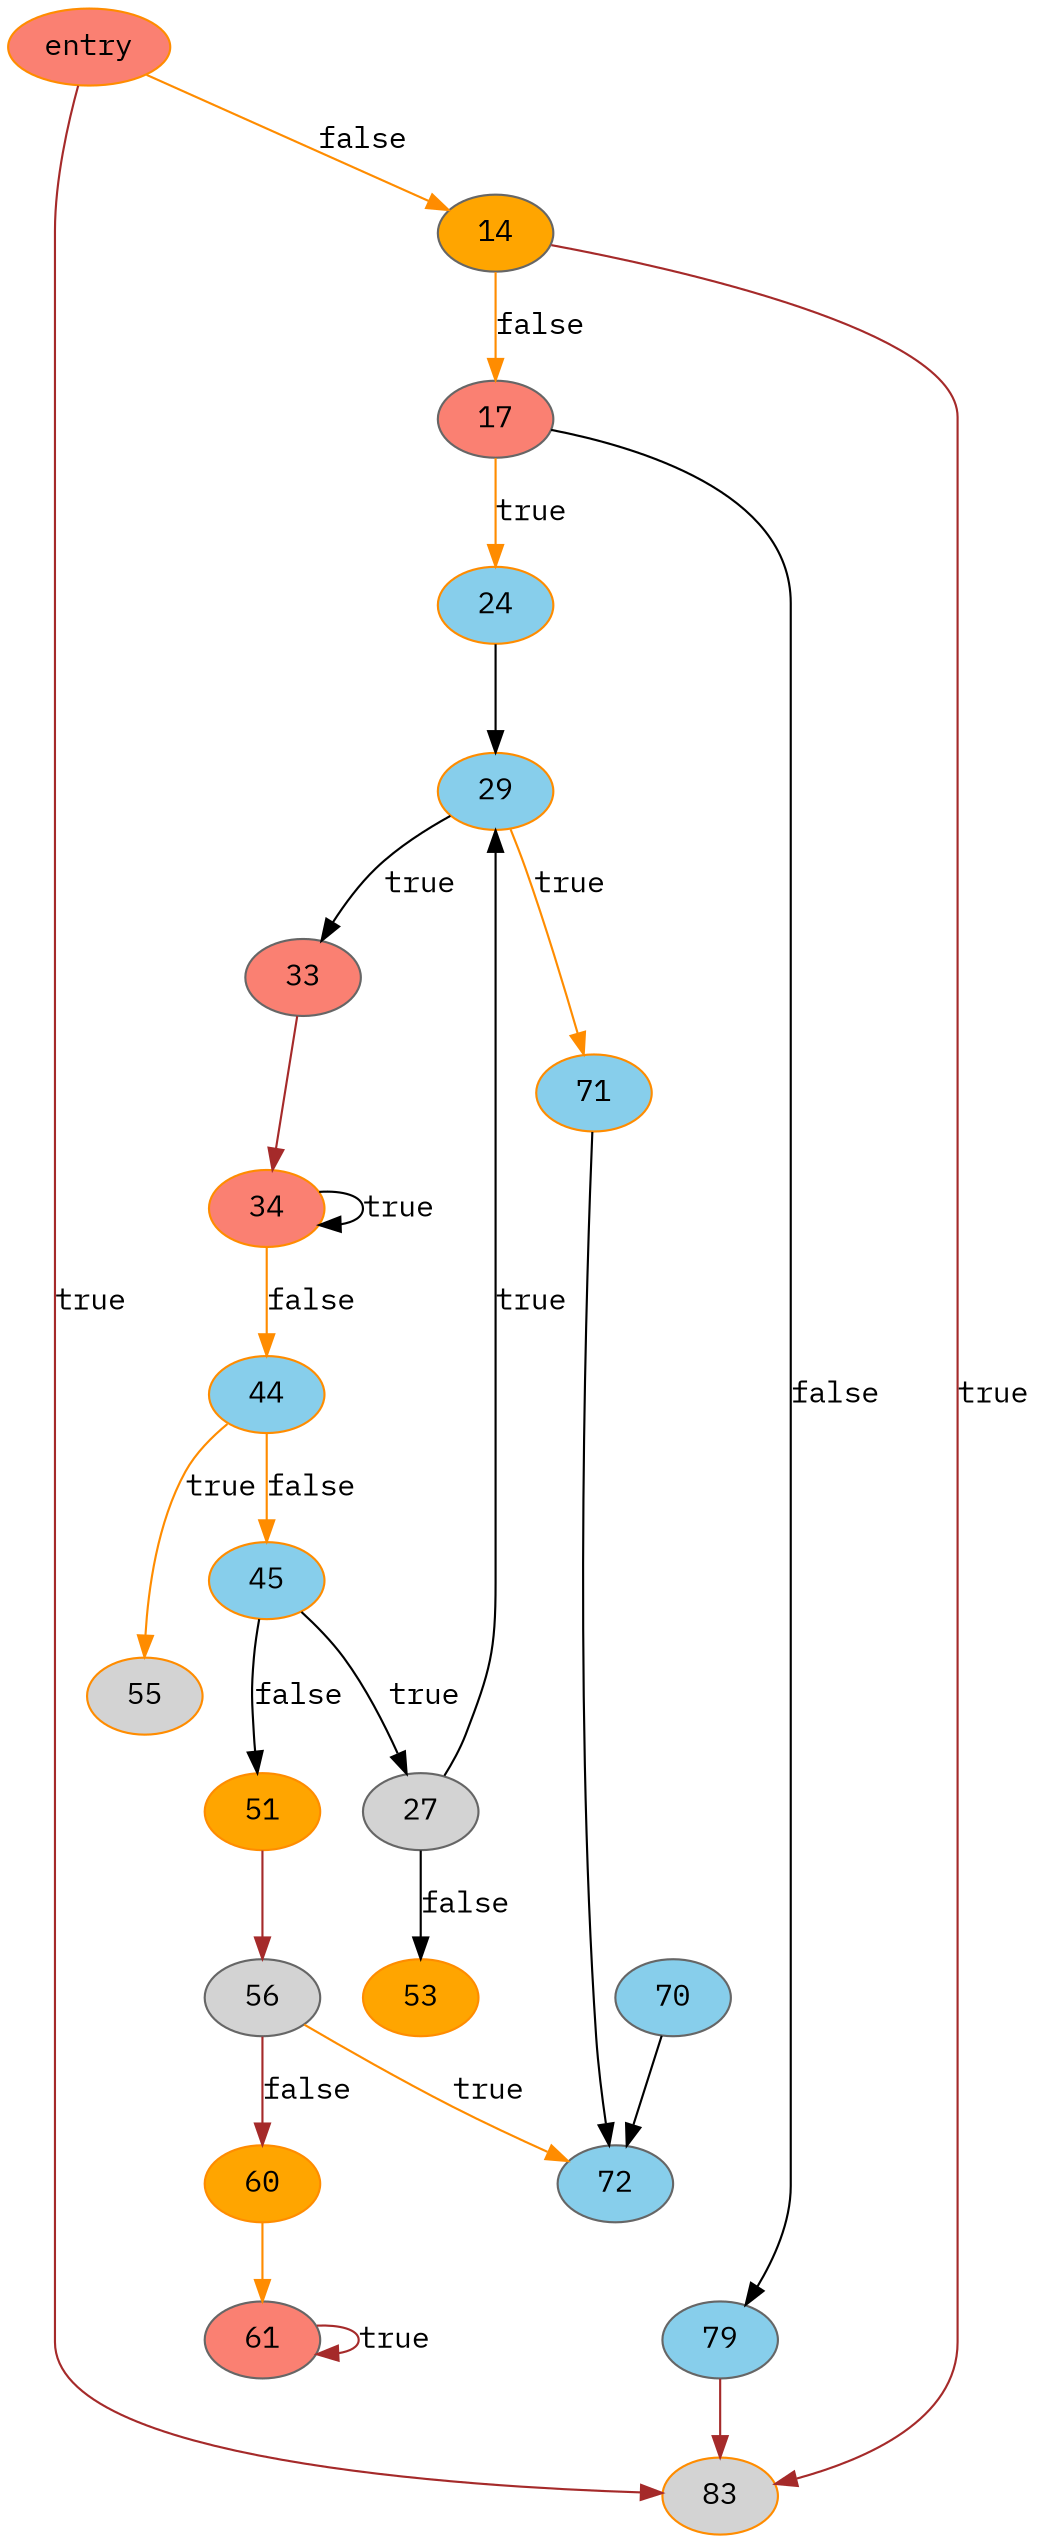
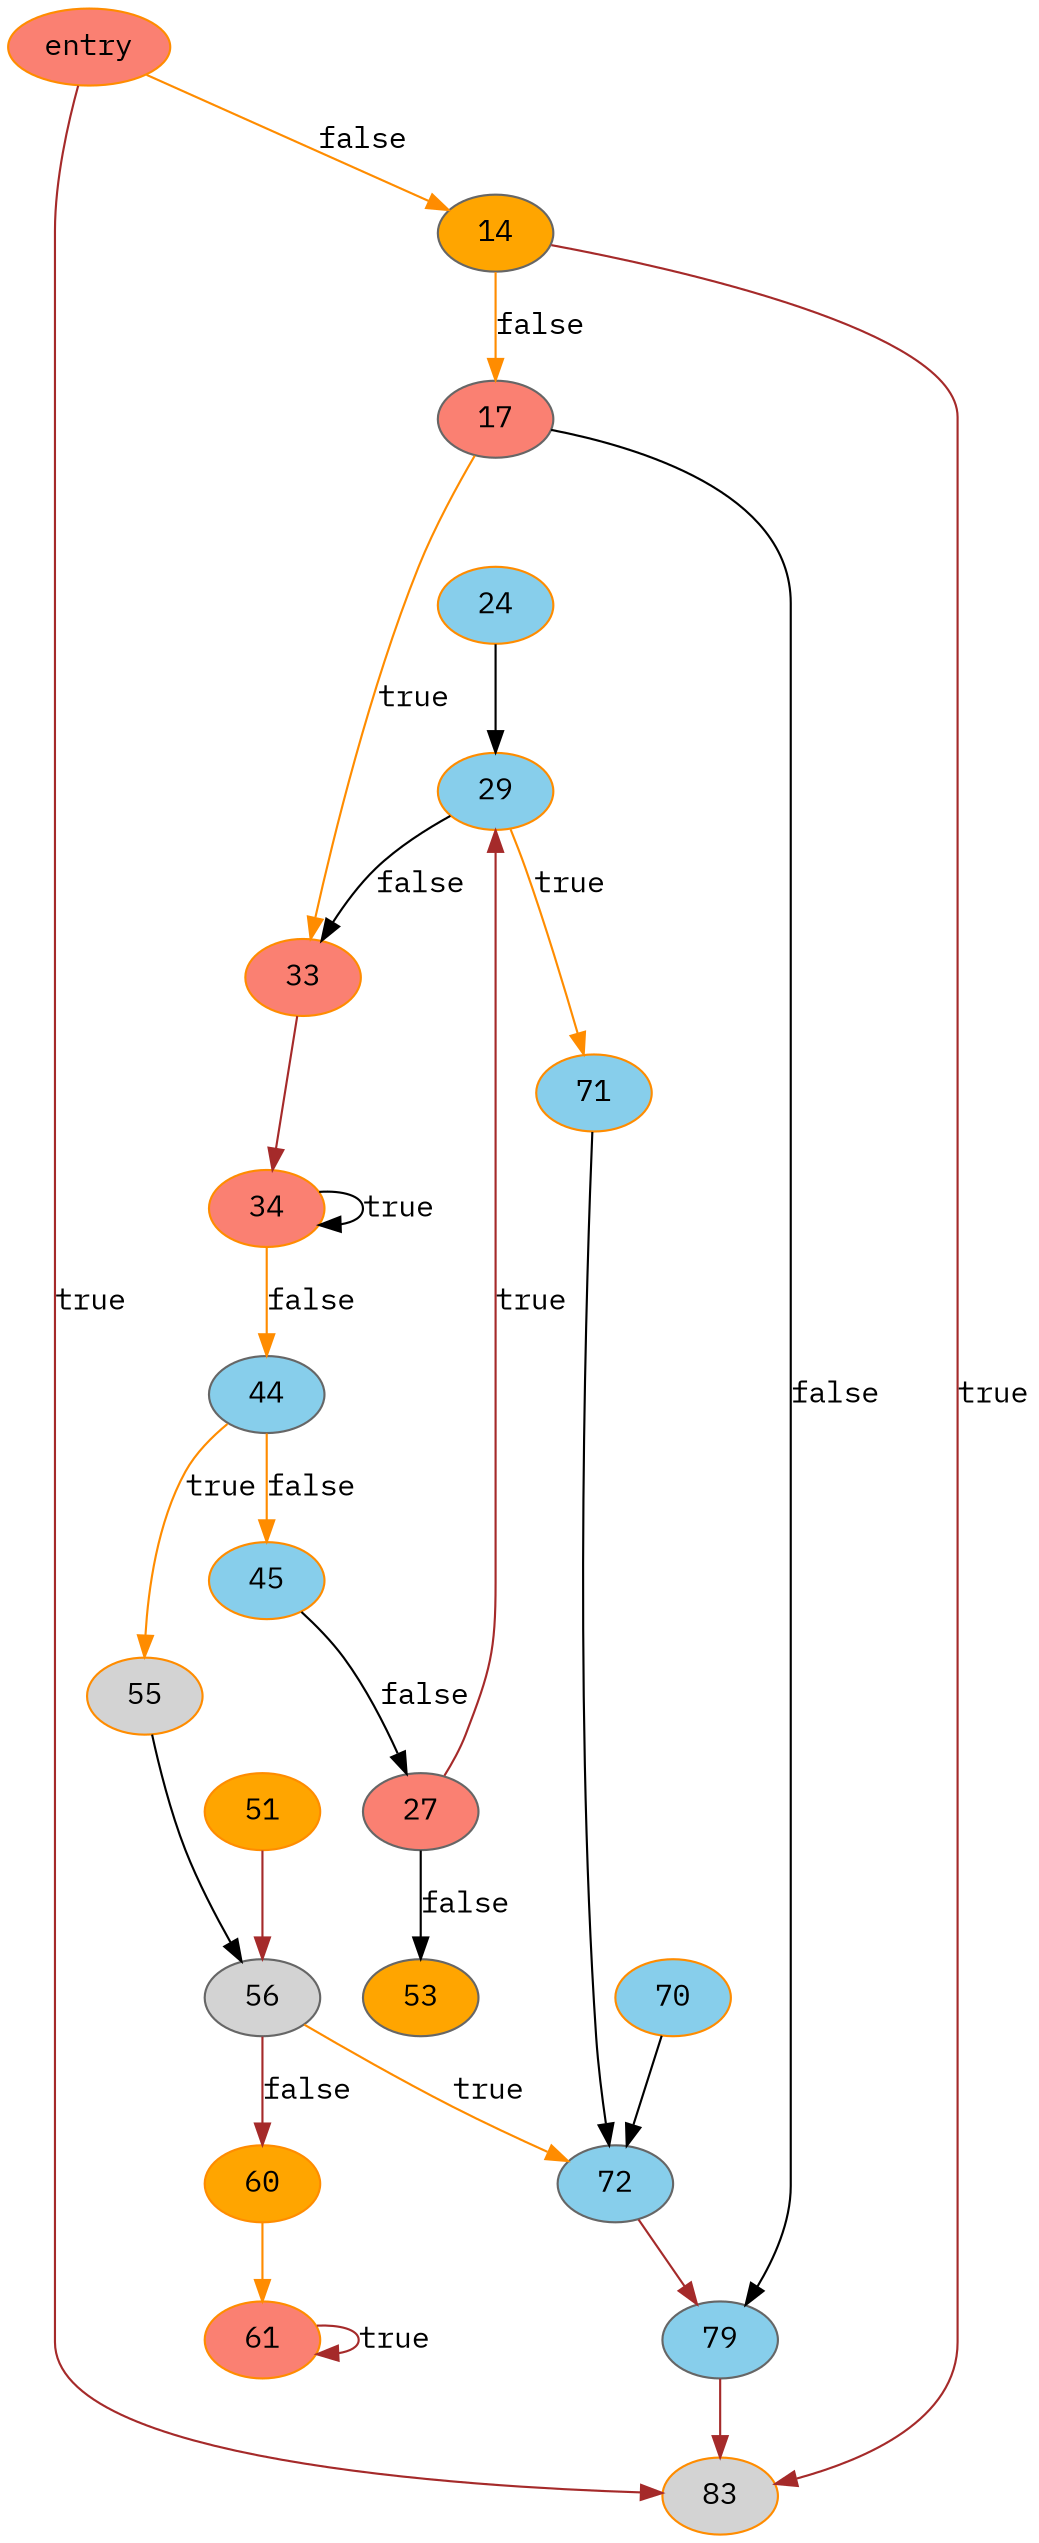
edge "17" -> "24": now "17" -> "33"
edge "29" -> "33": label "true" -> "false"
node "33": color gray40 -> darkorange
edge "27" -> "29": color black -> brown
node "44": color darkorange -> gray40
edge "45" -> "51": removed, label "false"
edge "45" -> "27": label "true" -> "false"
node "27": fillcolor lightgrey -> salmon
edge "55" -> "56": added
node "53": color darkorange -> gray40
node "70": color gray40 -> darkorange
edge "72" -> "79": added
node "61": color gray40 -> darkorange
